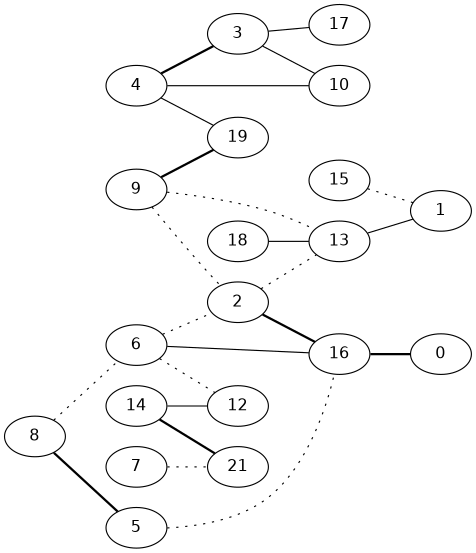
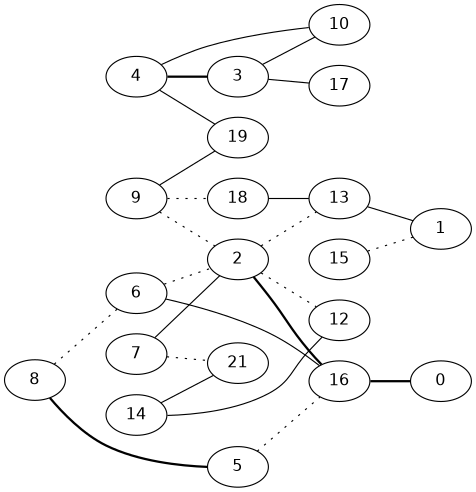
edge "19" -- "9": style bold -> solid
edge "9" -- "13": now "9" -- "18"
edge "2" -- "7": added
edge "6" -- "12": now "2" -- "12"
edge "14" -- "21": style bold -> solid
